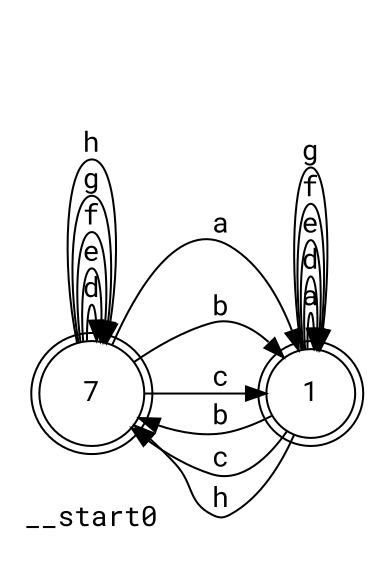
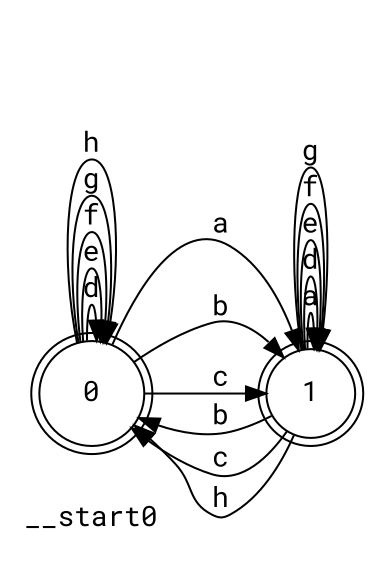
node "7": label "7" -> "0"
